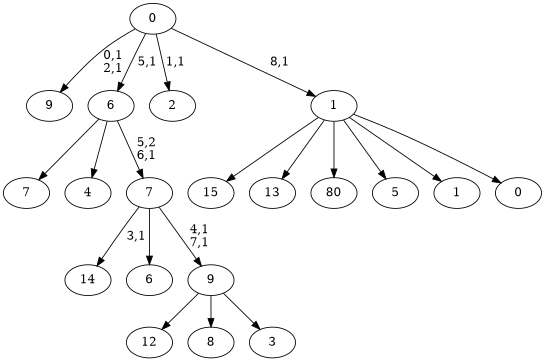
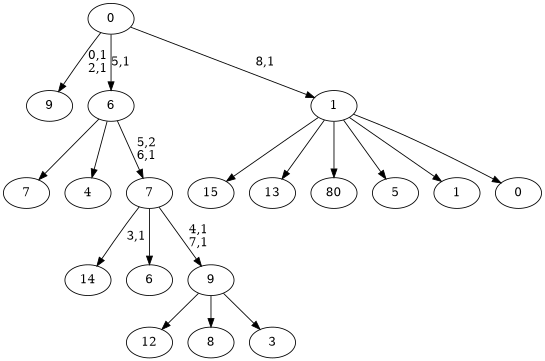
node "2": removed
